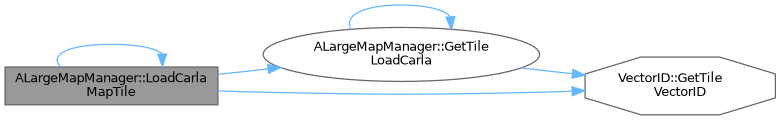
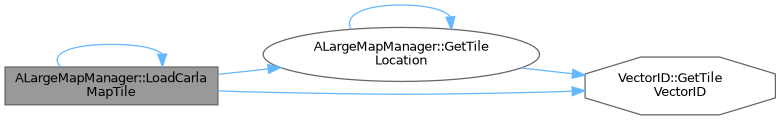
node "ALargeMapManager::GetTile LoadCarla": label "ALargeMapManager::GetTile LoadCarla" -> "ALargeMapManager::GetTile Location"
